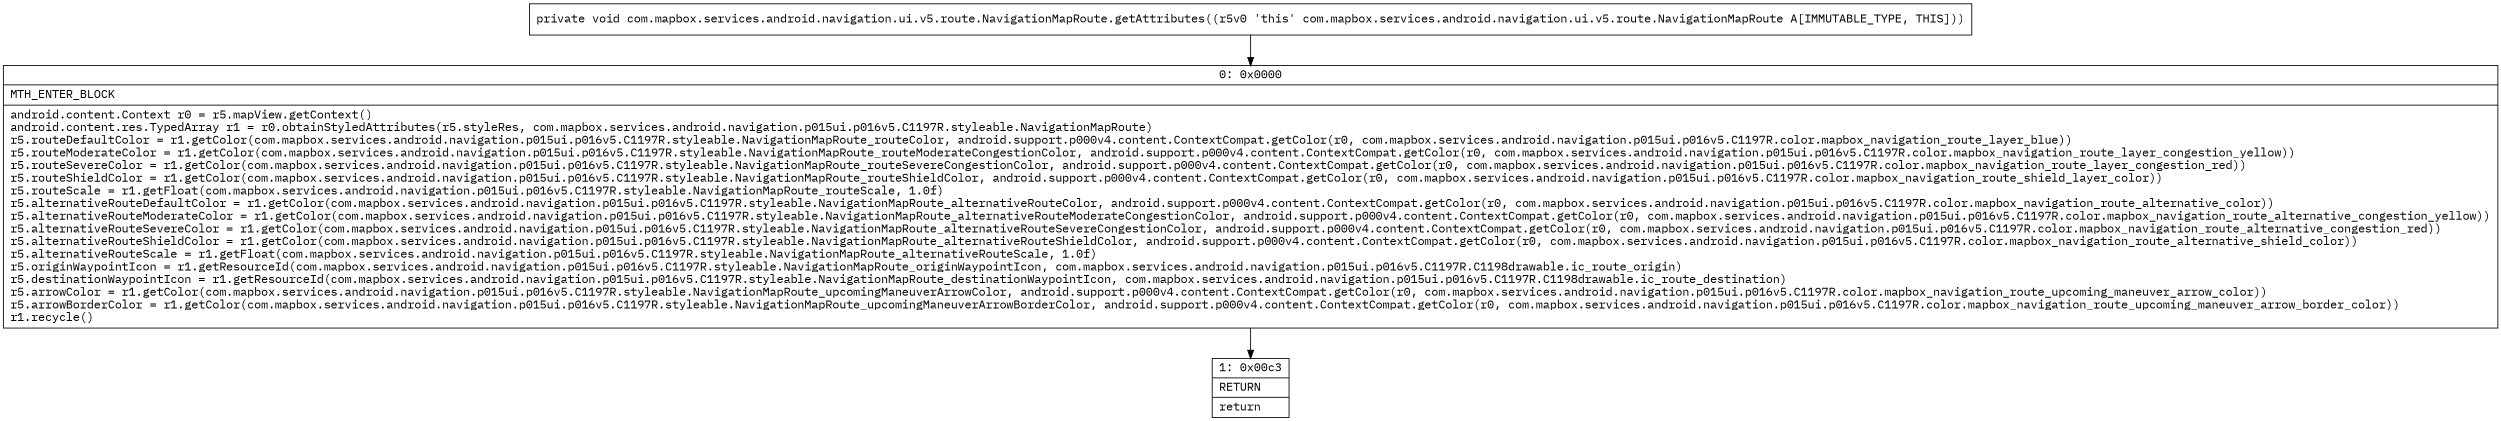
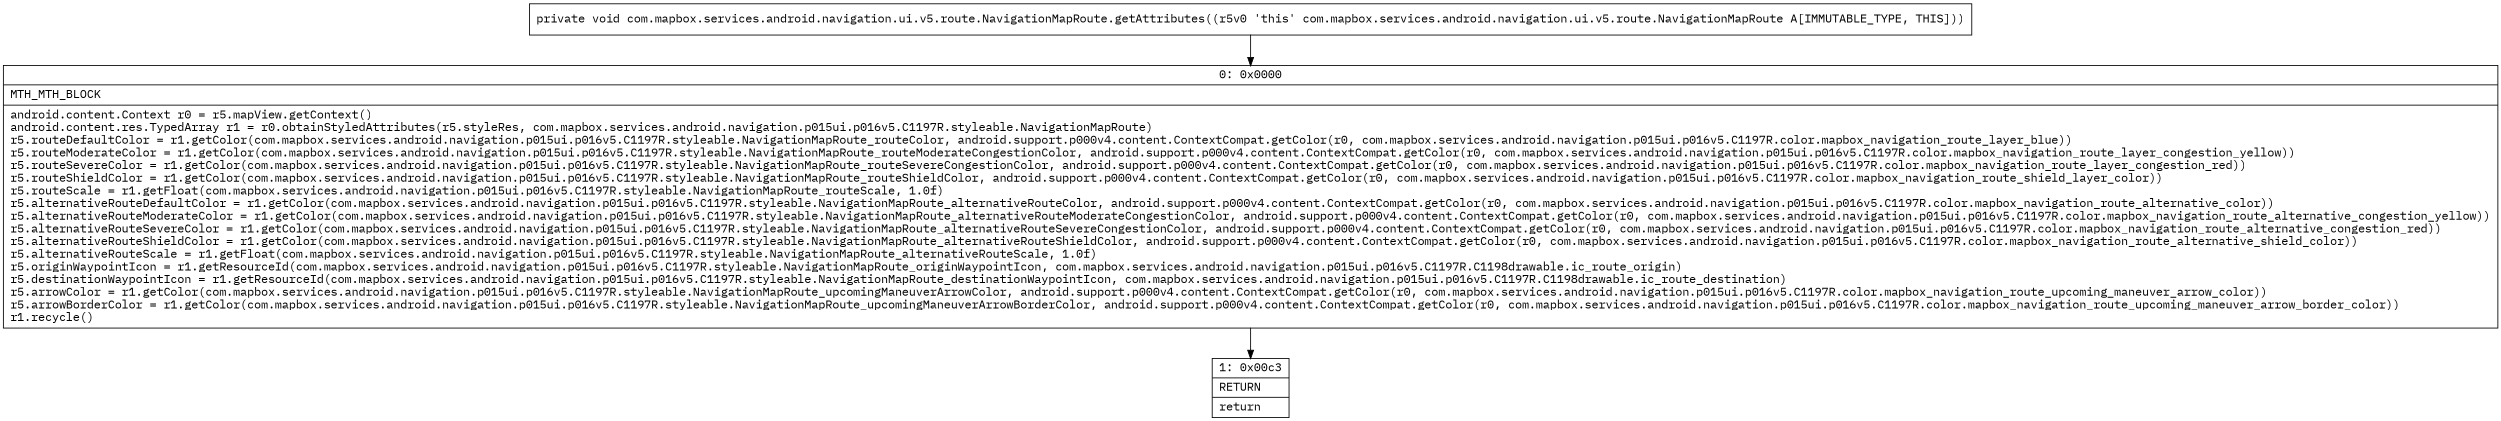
node "0: 0x0000": text "MTH_ENTER_BLOCK" -> "MTH_MTH_BLOCK"
